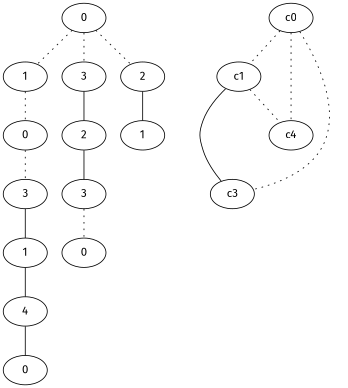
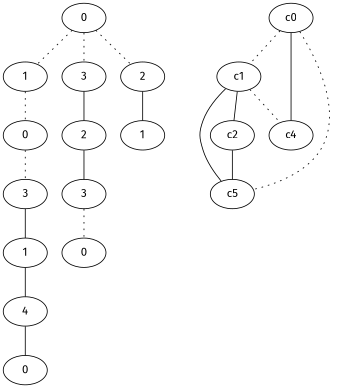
edge "c0" -- "c4": style dotted -> solid
node "c2": added
node "c3": label "c3" -> "c5"
